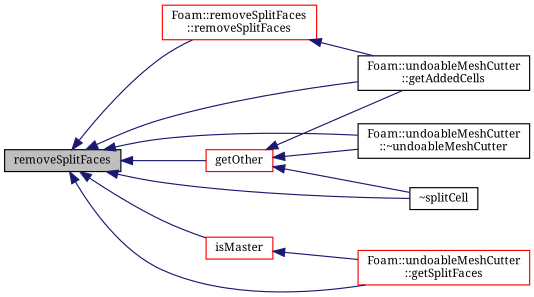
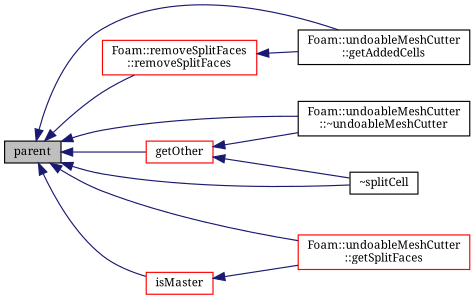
edge "Foam::undoableMeshCutter ::getAddedCells" -> "getOther": removed
node "removeSplitFaces": label "removeSplitFaces" -> "parent"
